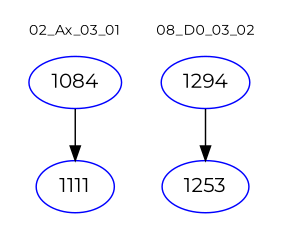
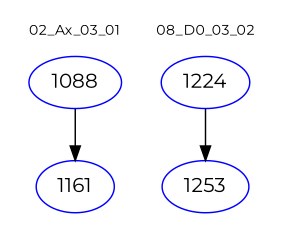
node "1084": label "1084" -> "1088"
node "1294": label "1294" -> "1224"
node "1111": label "1111" -> "1161"
